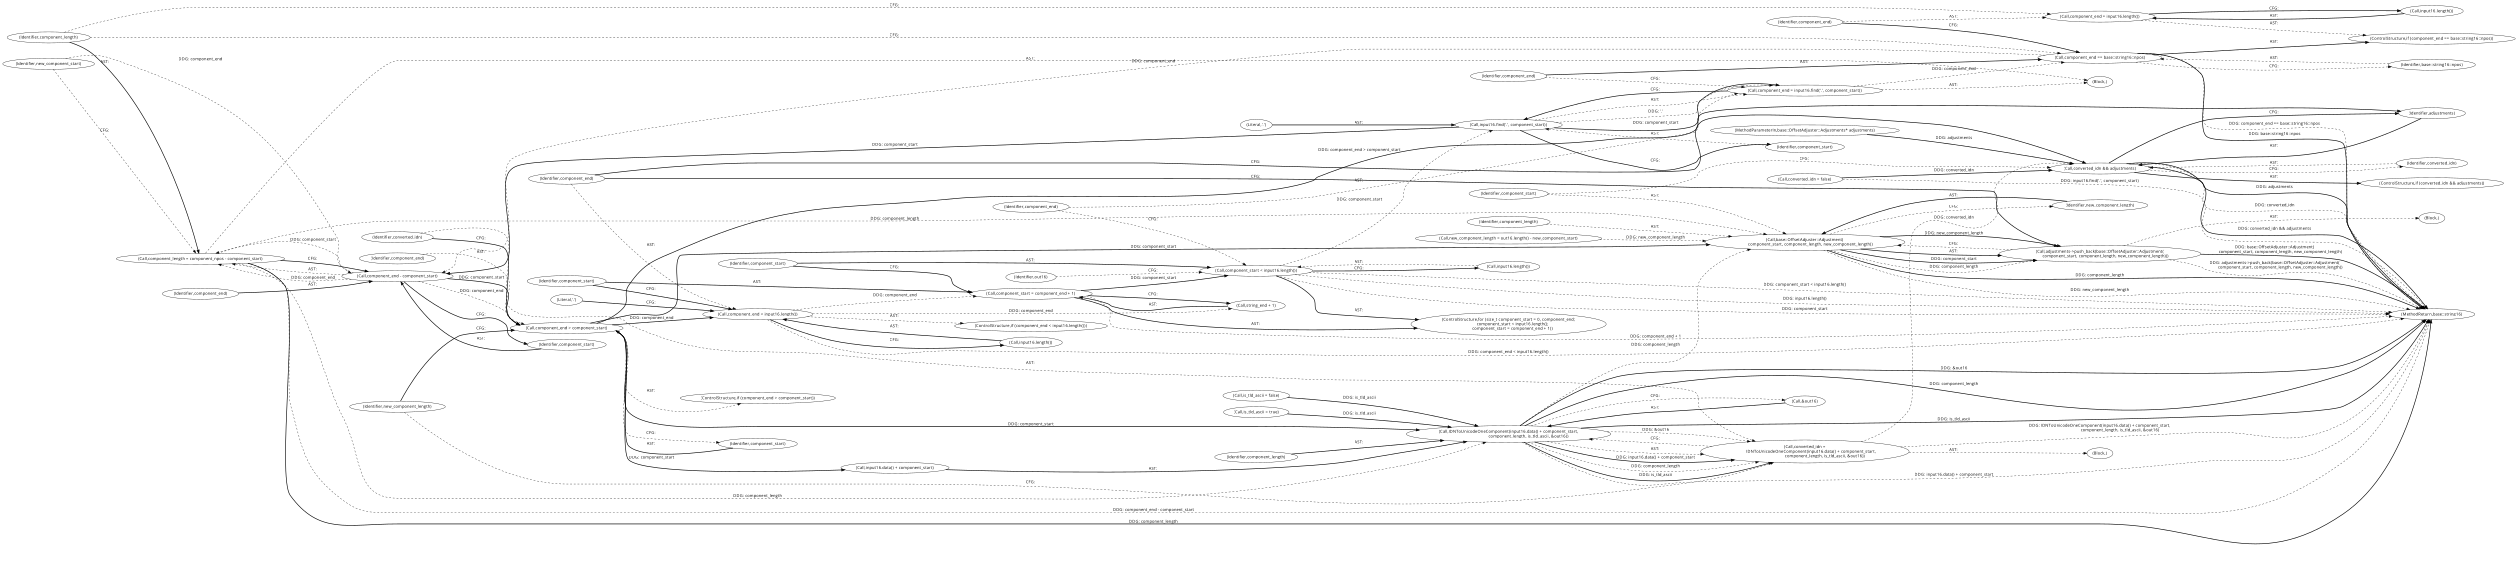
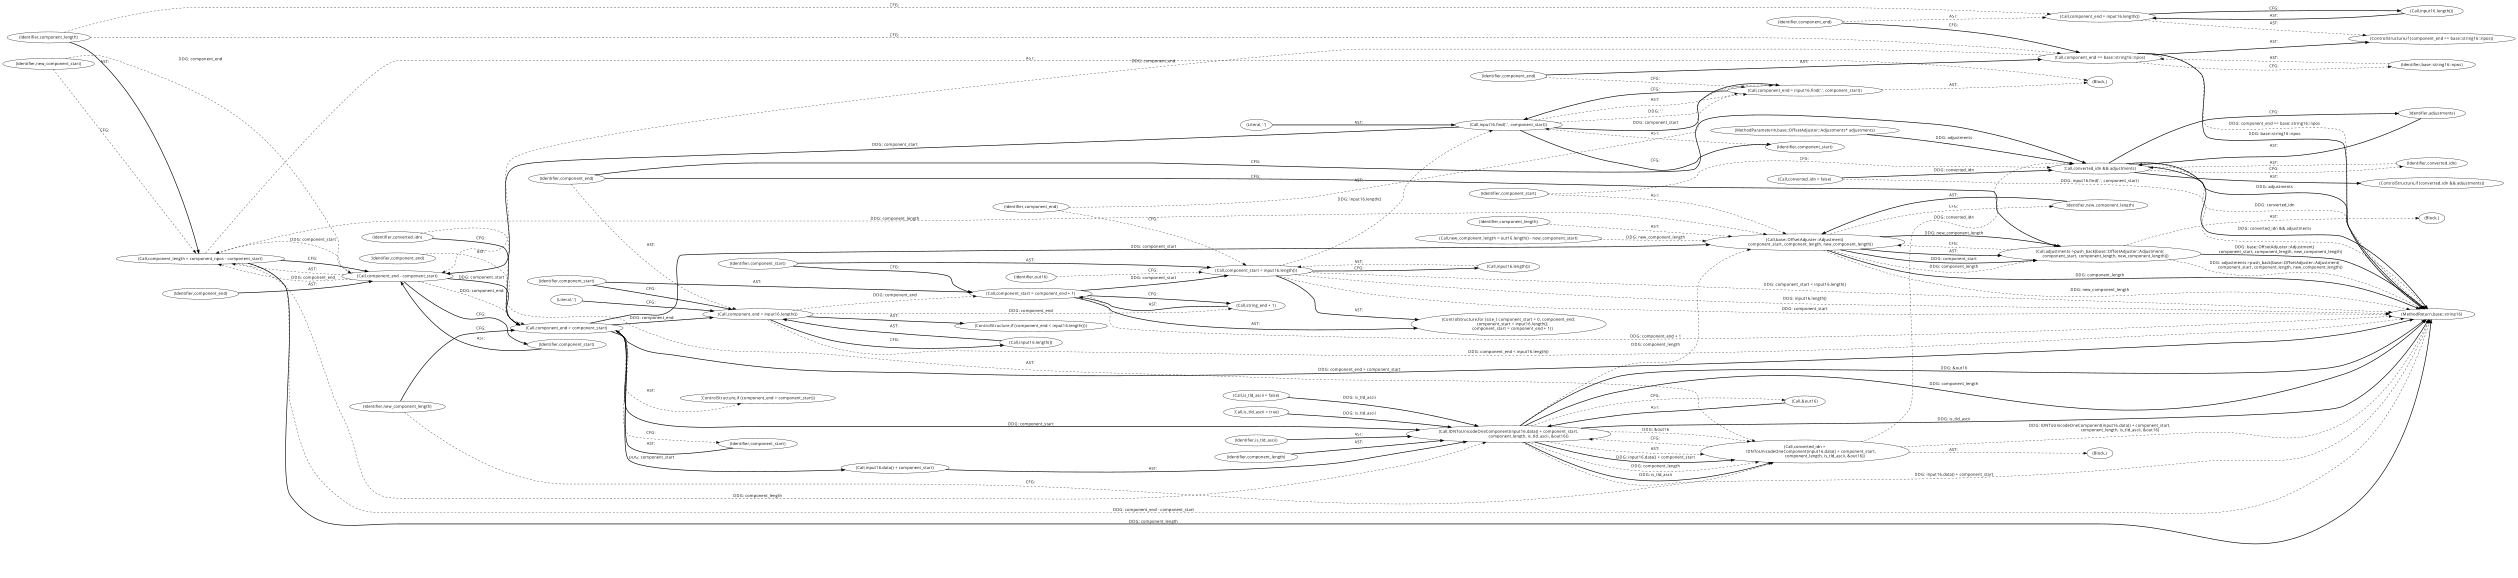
edge "(Call,component_end = input16.find('.', component_start))" -> "(Call,component_end == base::string16::npos)": removed, label "DDG: component_end"
edge "(Call,component_end > component_start)" -> "(Identifier,adjustments)": now "(Call,component_end > component_start)" -> "(MethodReturn,base::string16)"
edge "(Call,component_start < input16.length())" -> "(Call,input16.find('.', component_start))": label "DDG: component_start" -> "DDG: input16.length()"
edge "(Call,component_end < input16.length())" -> "(ControlStructure,if (component_end < input16.length()))": style dashed -> bold
node "(Identifier,is_tld_ascii)": added
